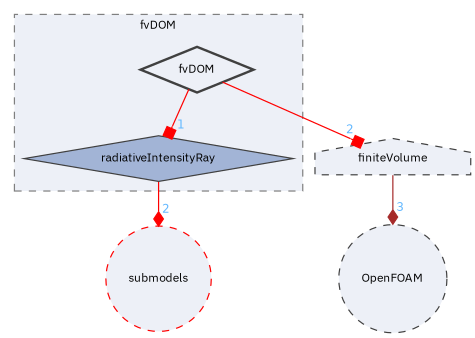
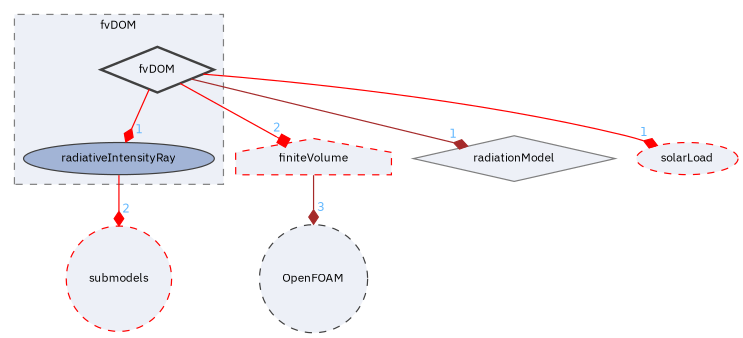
edge "fvDOM" -> "radiativeIntensityRay": arrowhead box -> diamond
node "radiativeIntensityRay": shape diamond -> ellipse
node "finiteVolume": color grey25 -> red
node "radiationModel": added
node "solarLoad": added
